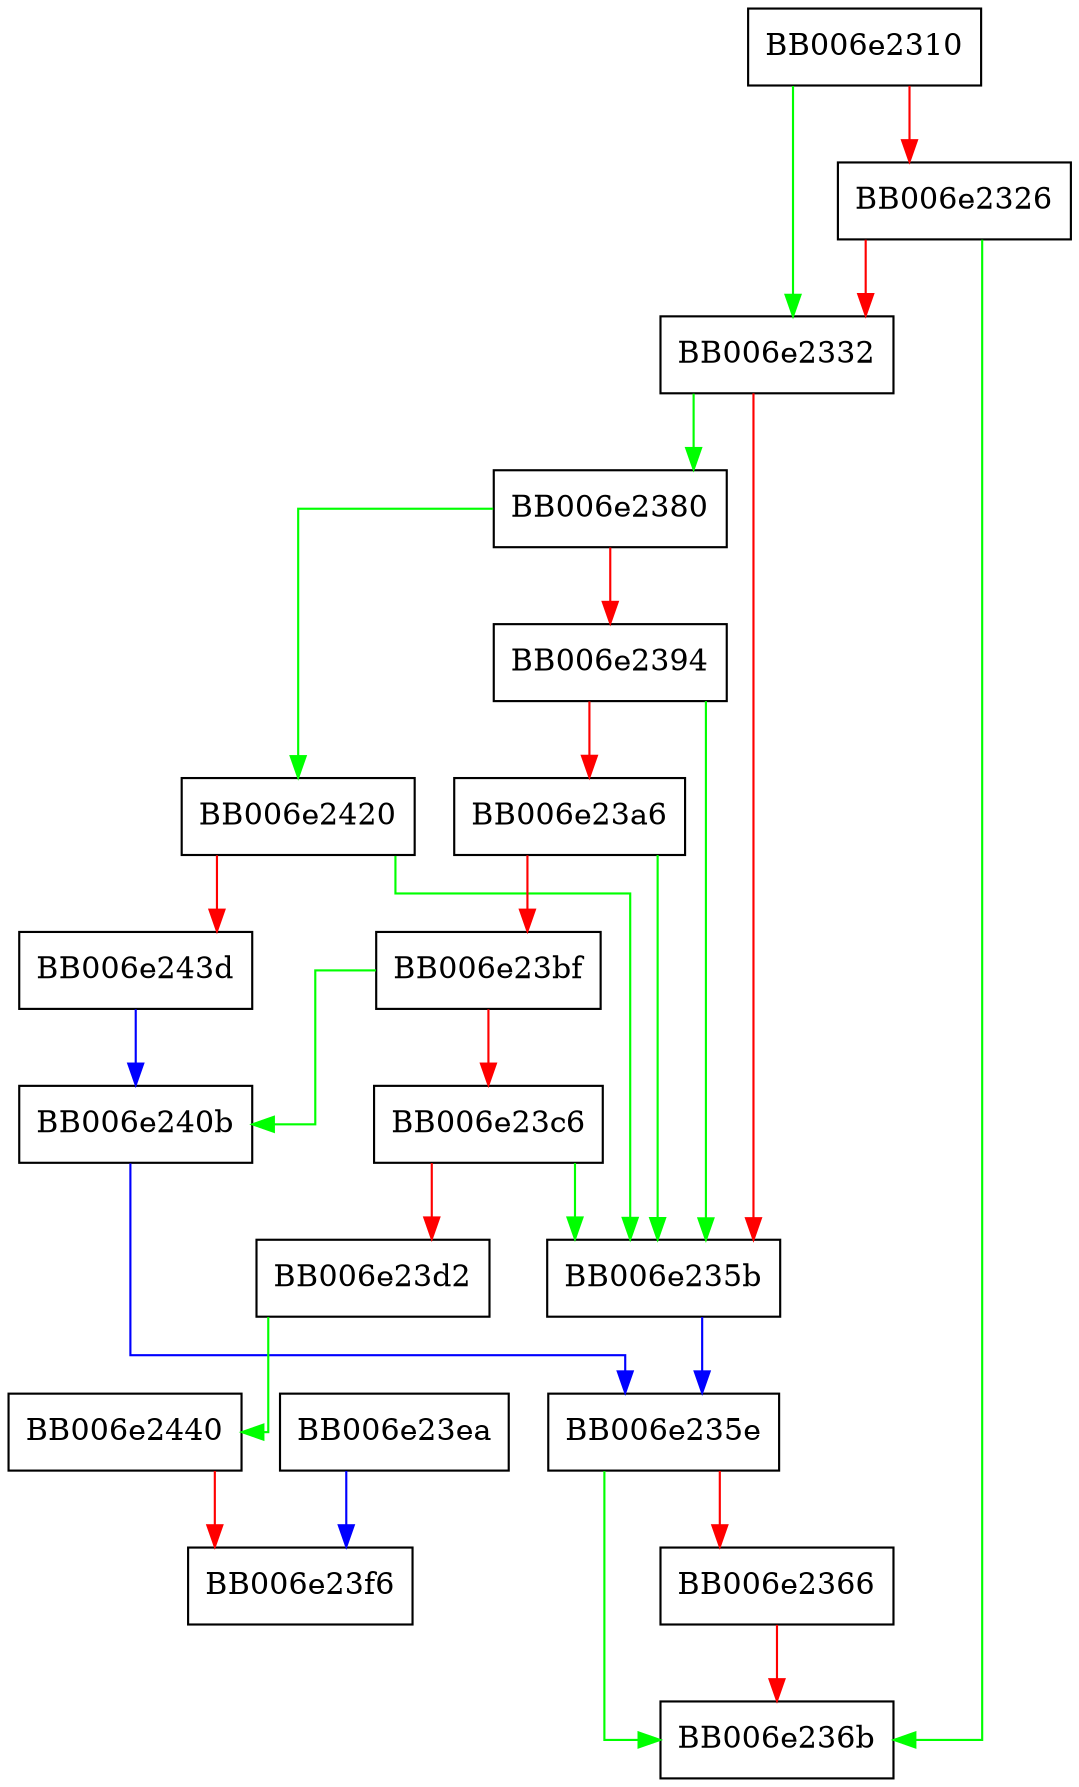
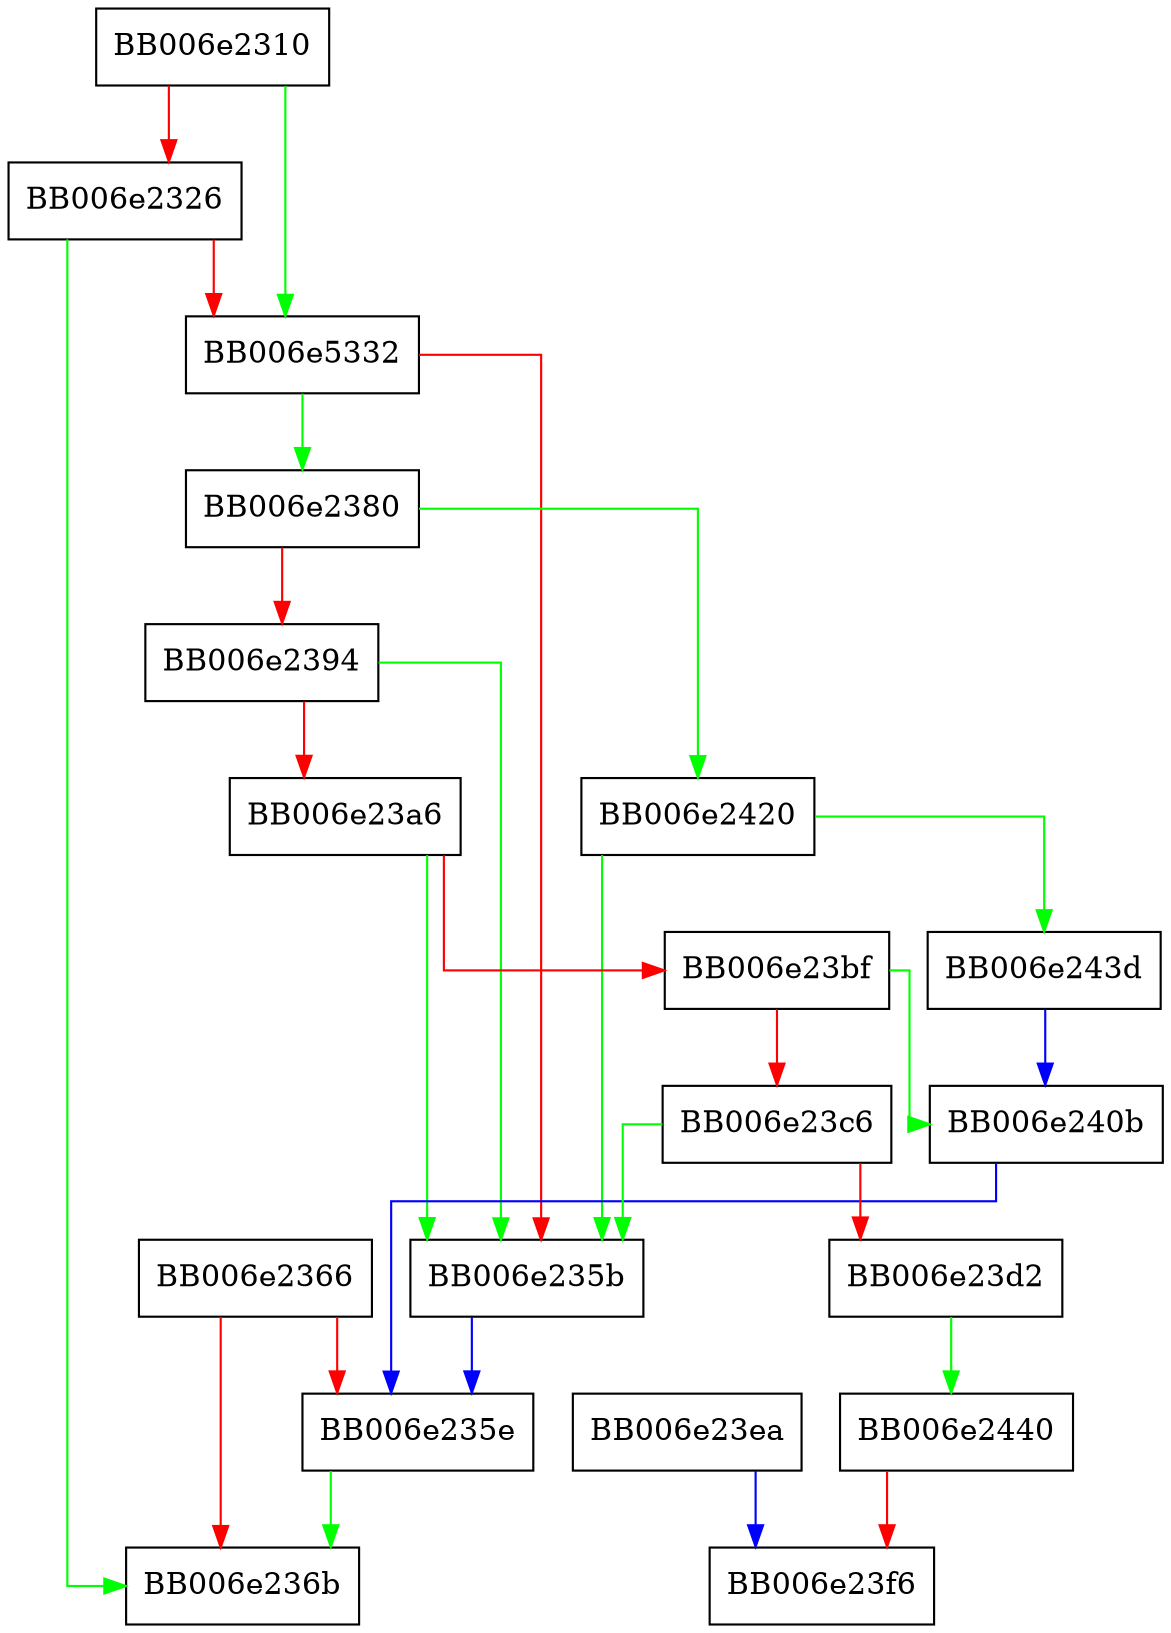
node "BB006e2332": label "BB006e2332" -> "BB006e5332"
edge "BB006e2420" -> "BB006e243d": color red -> green
edge "BB006e235e" -> "BB006e2366": reversed
